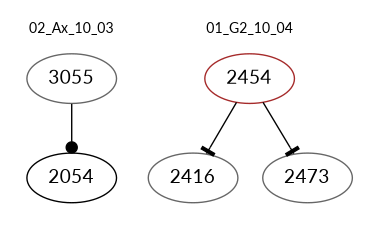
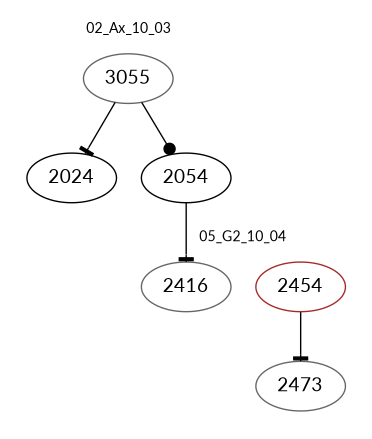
cluster "01_G2_10_04": label "01_G2_10_04" -> "05_G2_10_04"
edge "2454" -> "2416": now "2054" -> "2416"
node "2024": added
